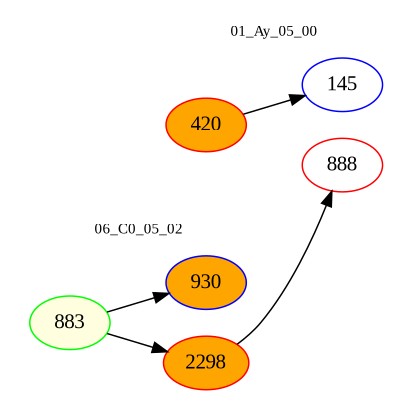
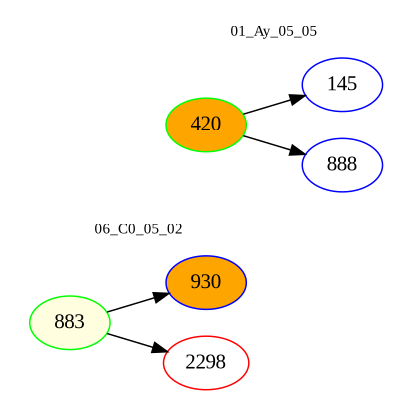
cluster "01_Ay_05_00": label "01_Ay_05_00" -> "01_Ay_05_05"
node "420": color red -> green
node "888": color red -> blue
edge "2298" -> "888": now "420" -> "888"
node "2298": fillcolor orange -> white
